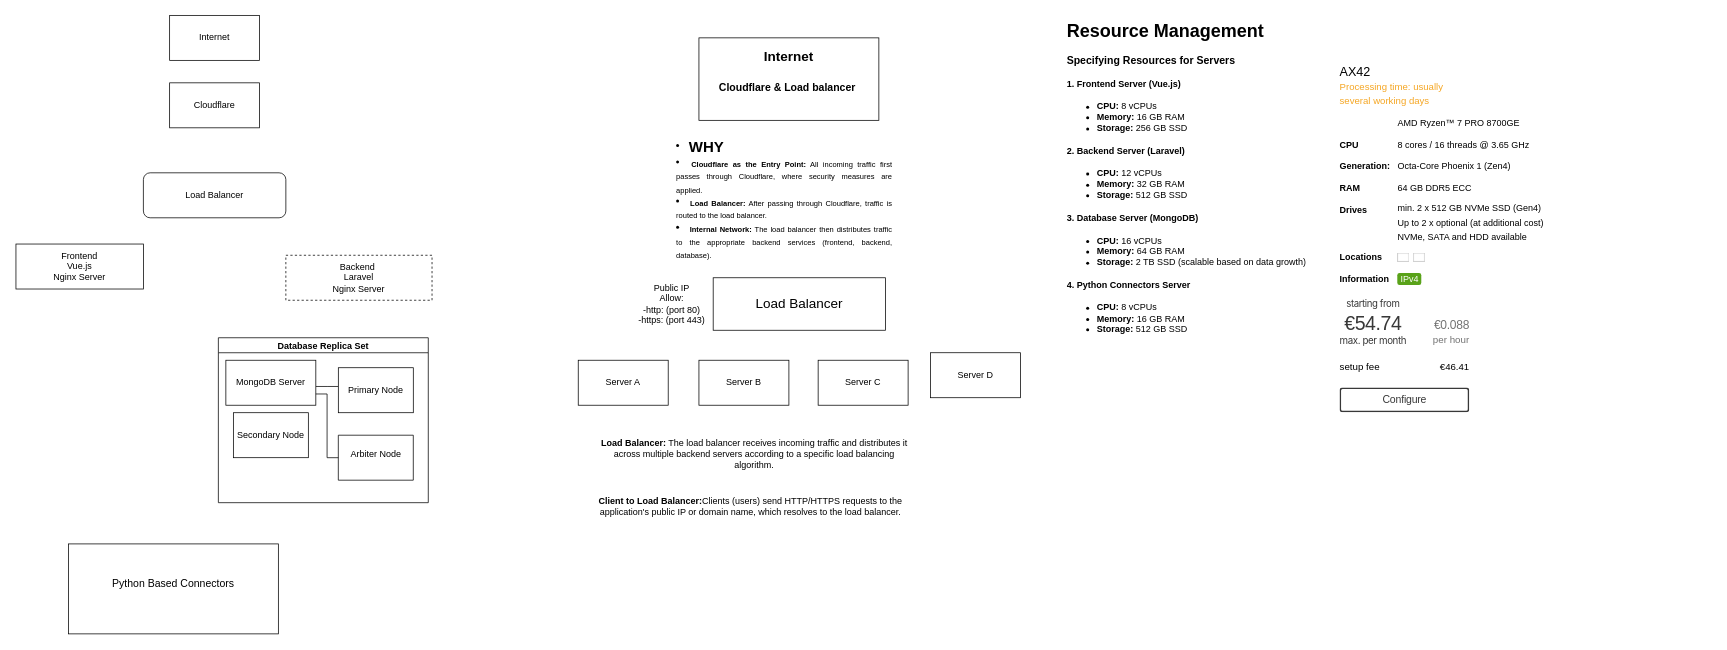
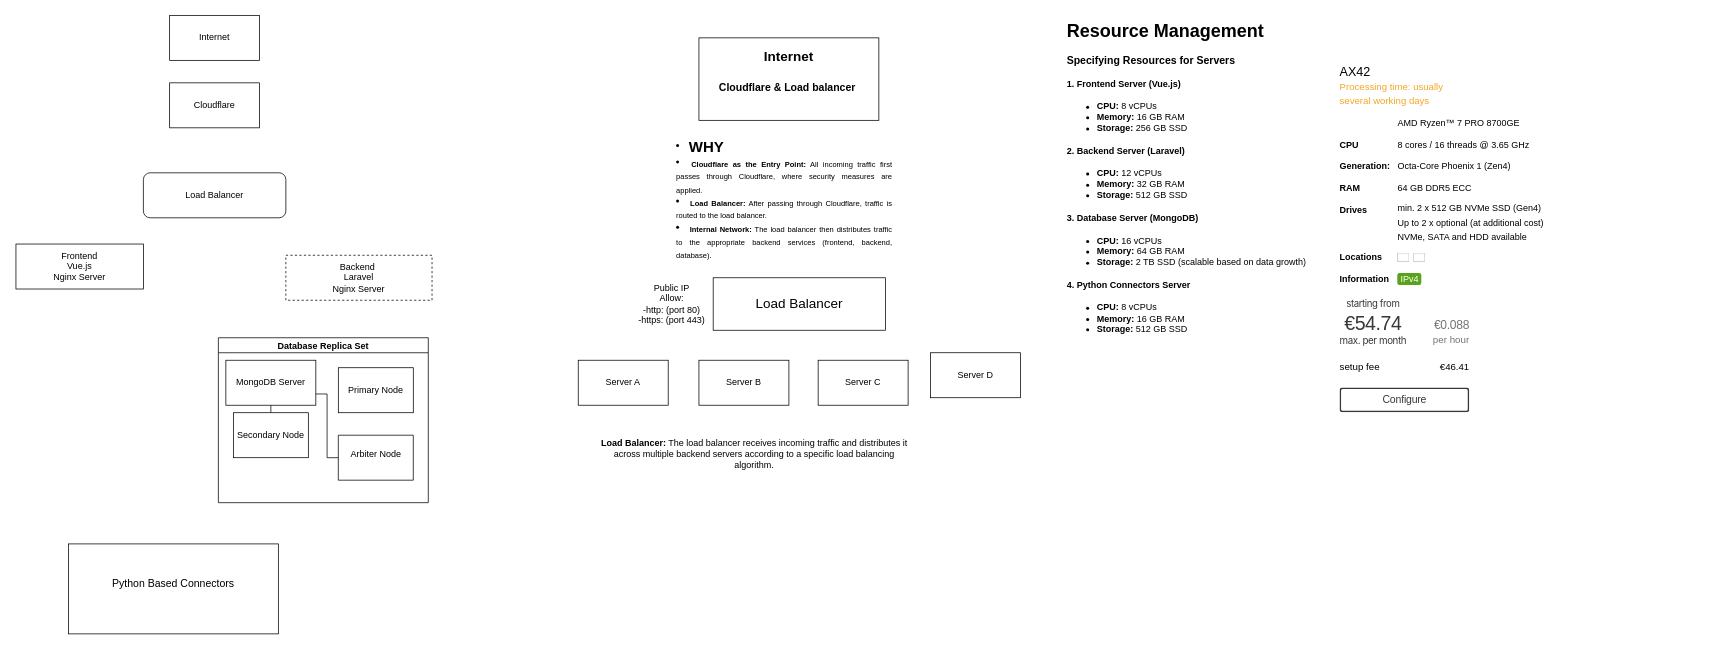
edge "MongoDB Server" -- "Primary Node": removed
edge "MongoDB Server" -- "Secondary Node": added
node "Client to Load Balancer:Clients (users) send HTTP/HTTPS requests to the application's public IP or domain name, which resolves to the load balancer.": removed
